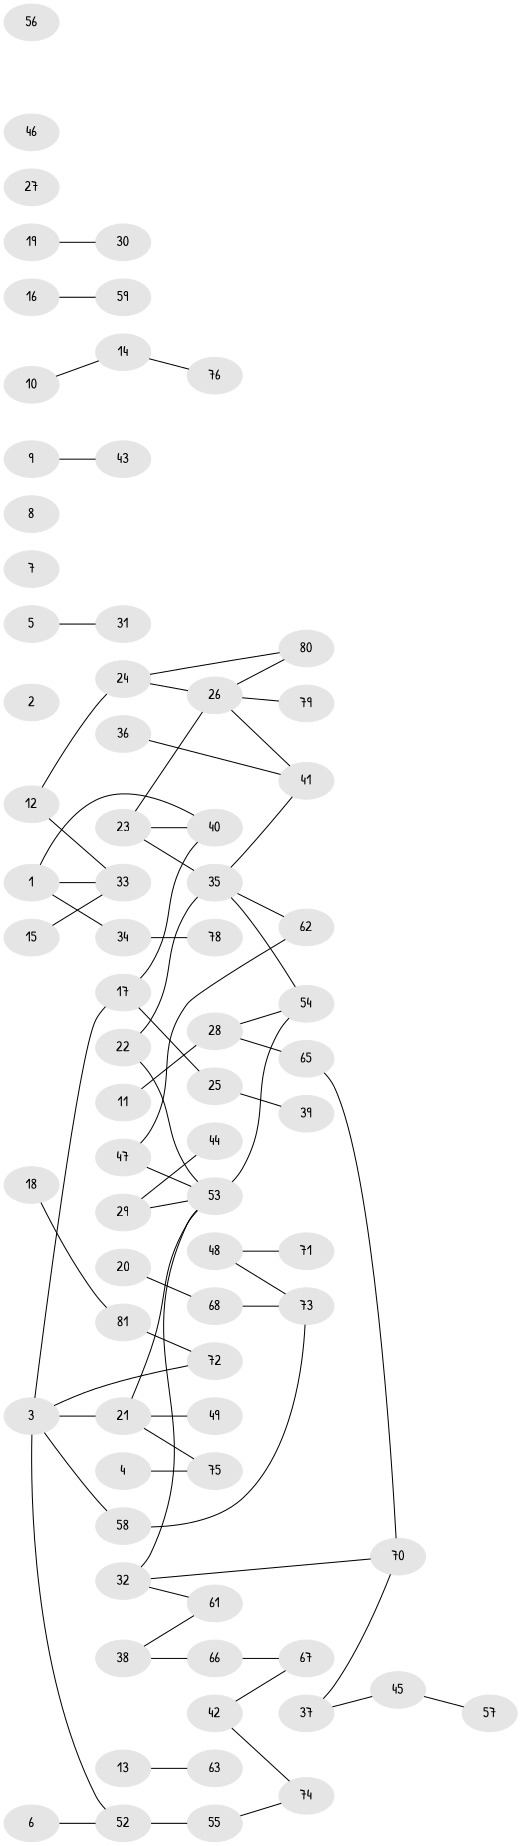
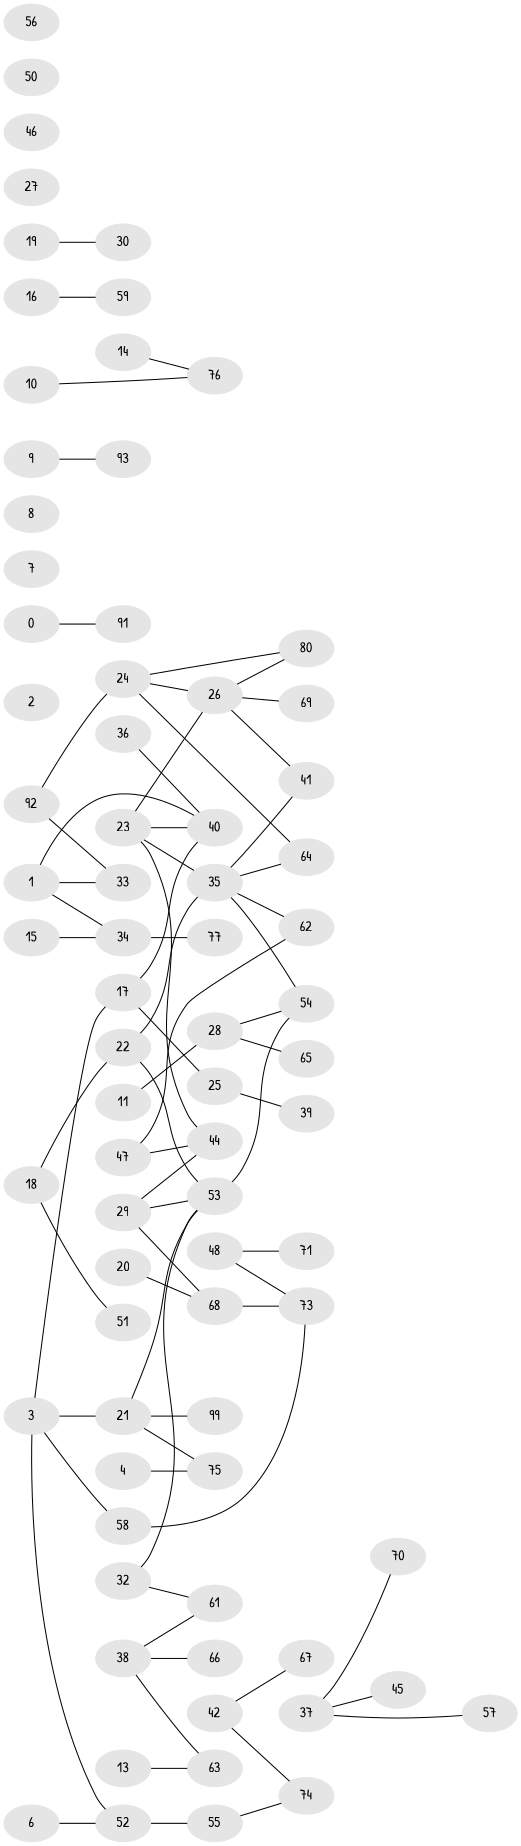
node "50": added
edge "14" -- "10": now "76" -- "10"
node "43": label "43" -> "93"
node "5": label "5" -> "0"
node "31": label "31" -> "91"
node "79": label "79" -> "69"
edge "36" -- "41": now "36" -- "40"
node "12": label "12" -> "92"
node "64": added
edge "33" -- "15": now "34" -- "15"
node "78": label "78" -> "77"
edge "23" -- "44": added
edge "22" -- "18": added
edge "47" -- "53": now "47" -- "44"
edge "29" -- "68": added
edge "65" -- "70": removed
node "81": label "81" -> "51"
node "72": removed
node "49": label "49" -> "99"
edge "70" -- "32": removed
edge "66" -- "67": removed
edge "45" -- "57": now "37" -- "57"
edge "38" -- "63": added
